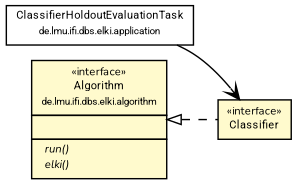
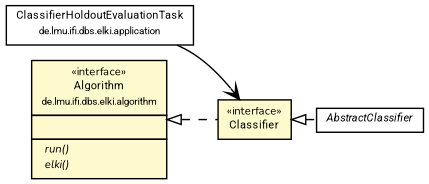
node "AbstractClassifier": added
